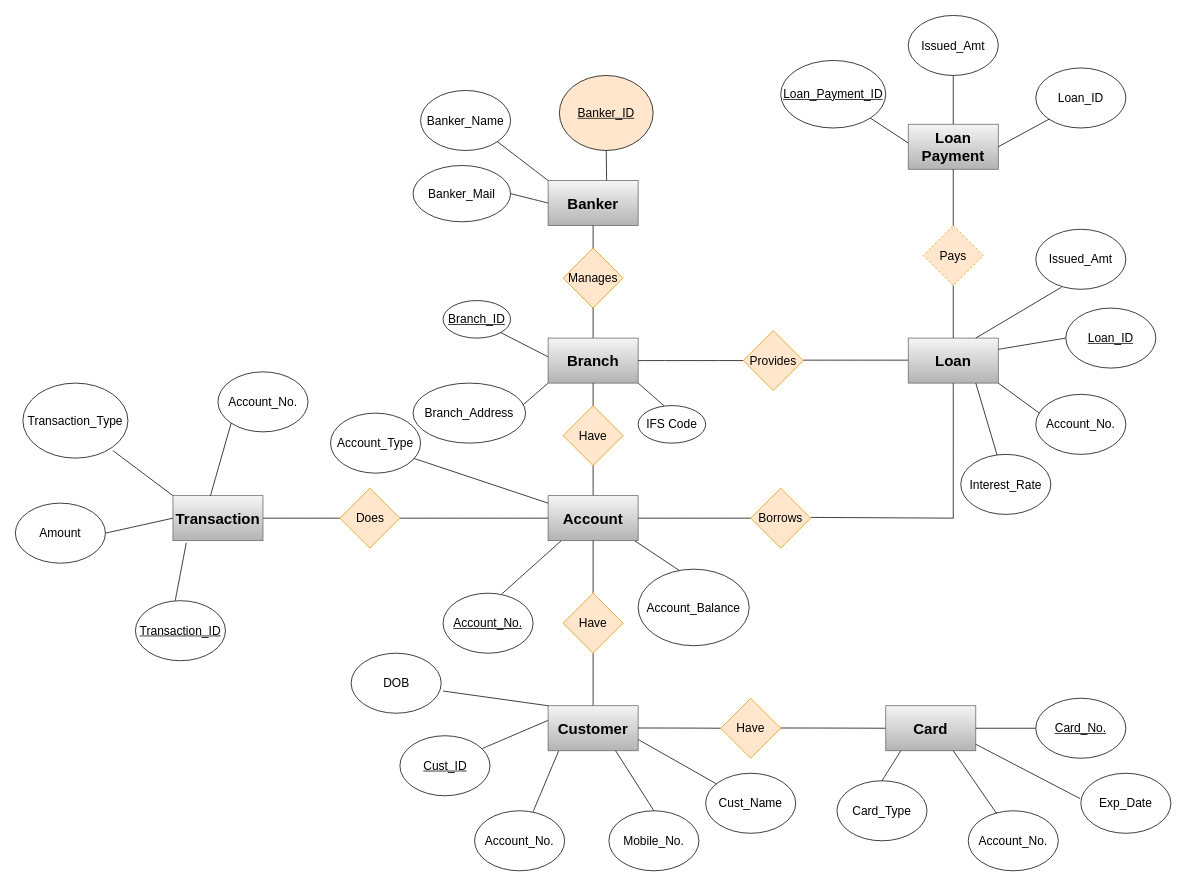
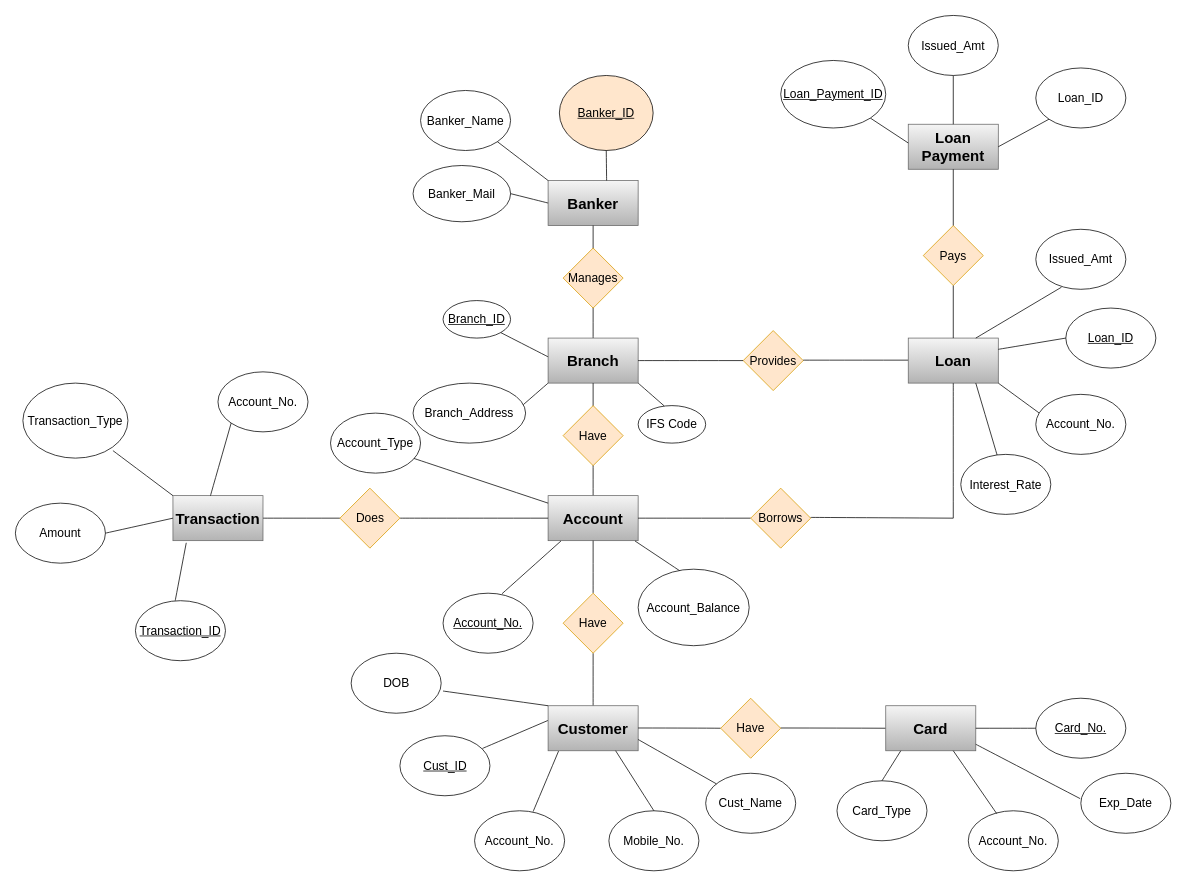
node "Pays": style dashed -> solid
